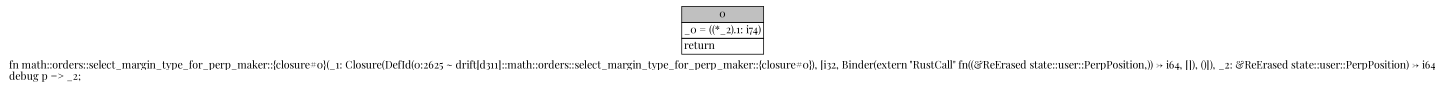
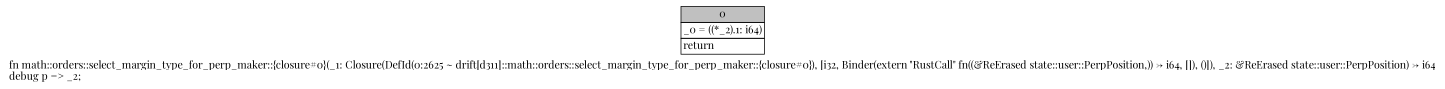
node "0": text "_0 = ((*_2).1: i74)" -> "_0 = ((*_2).1: i64)"
